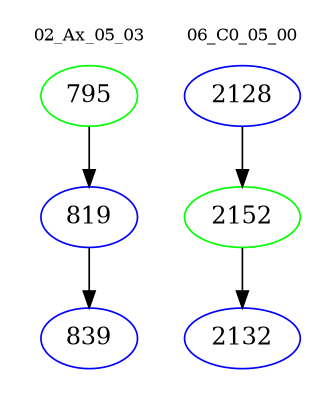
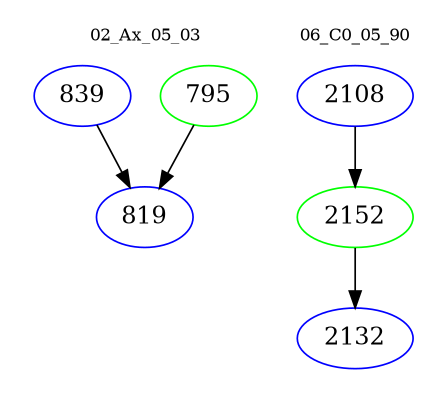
cluster "06_C0_05_00": label "06_C0_05_00" -> "06_C0_05_90"
node "2128": label "2128" -> "2108"
edge "819" -> "839": reversed
